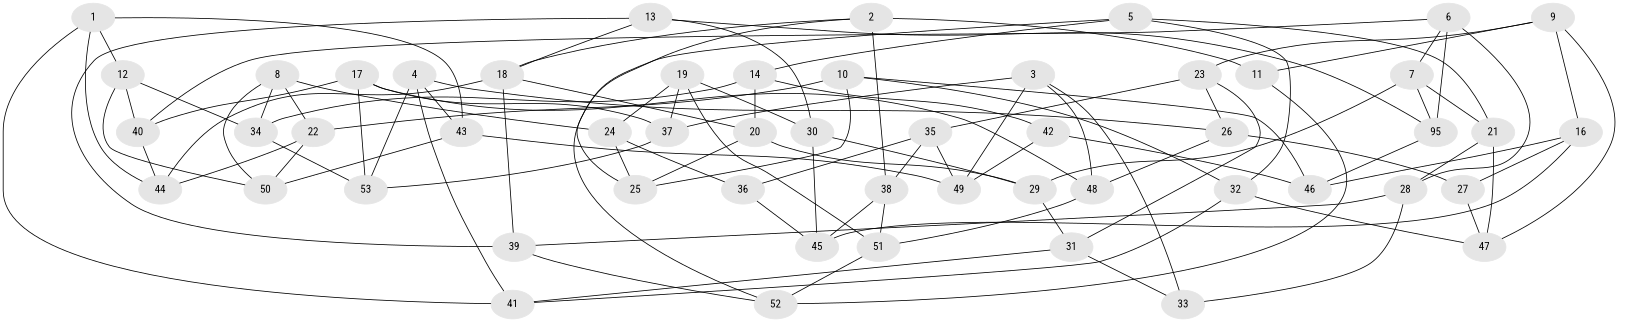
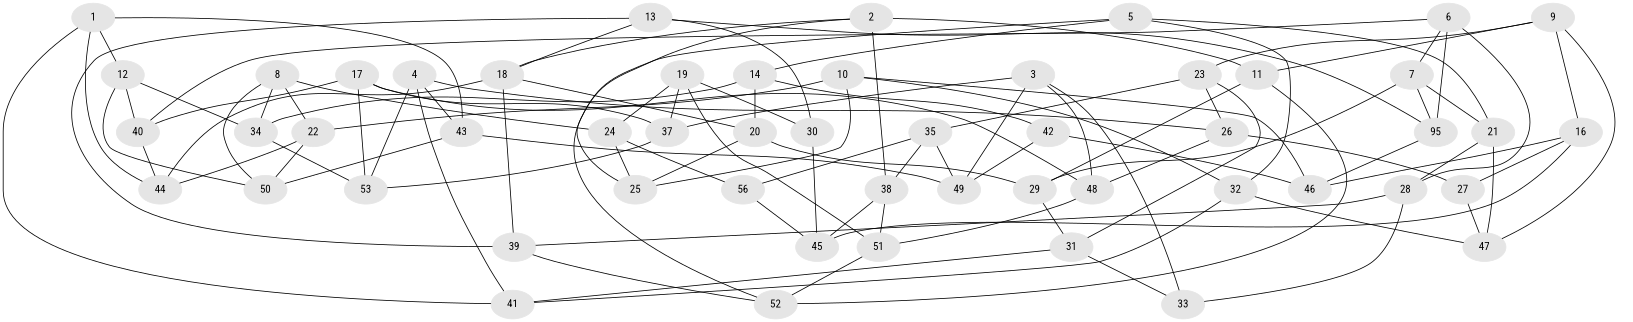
edge "30" -- "29": now "11" -- "29"
node "36": label "36" -> "56"
